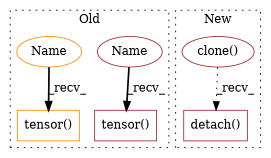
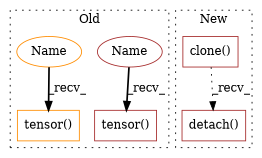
node "clone()": shape ellipse -> box
